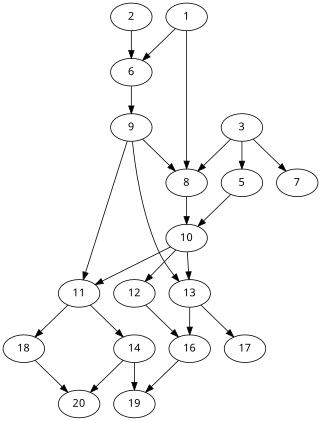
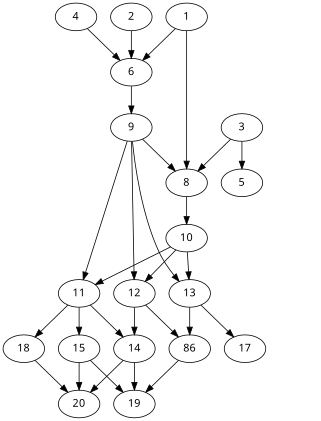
node "4": added
node "7": removed
edge "9" -> "12": added
edge "5" -> "10": removed
edge "12" -> "14": added
node "15": added
node "16": label "16" -> "86"
